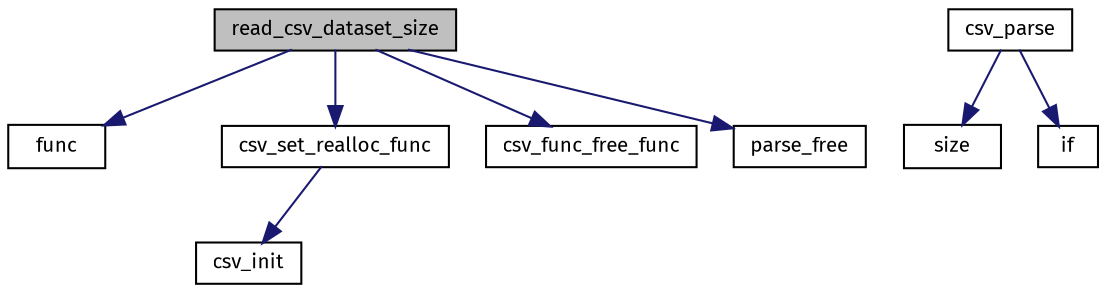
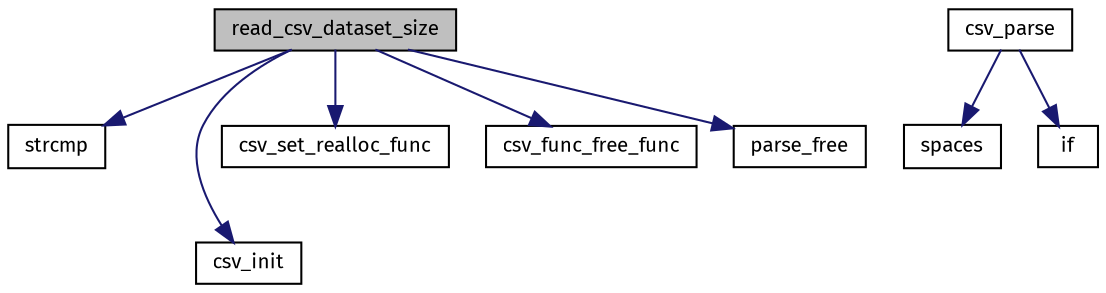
node "func": label "func" -> "strcmp"
node "size": label "size" -> "spaces"
edge "csv_set_realloc_func" -> "csv_init": now "read_csv_dataset_size" -> "csv_init"
